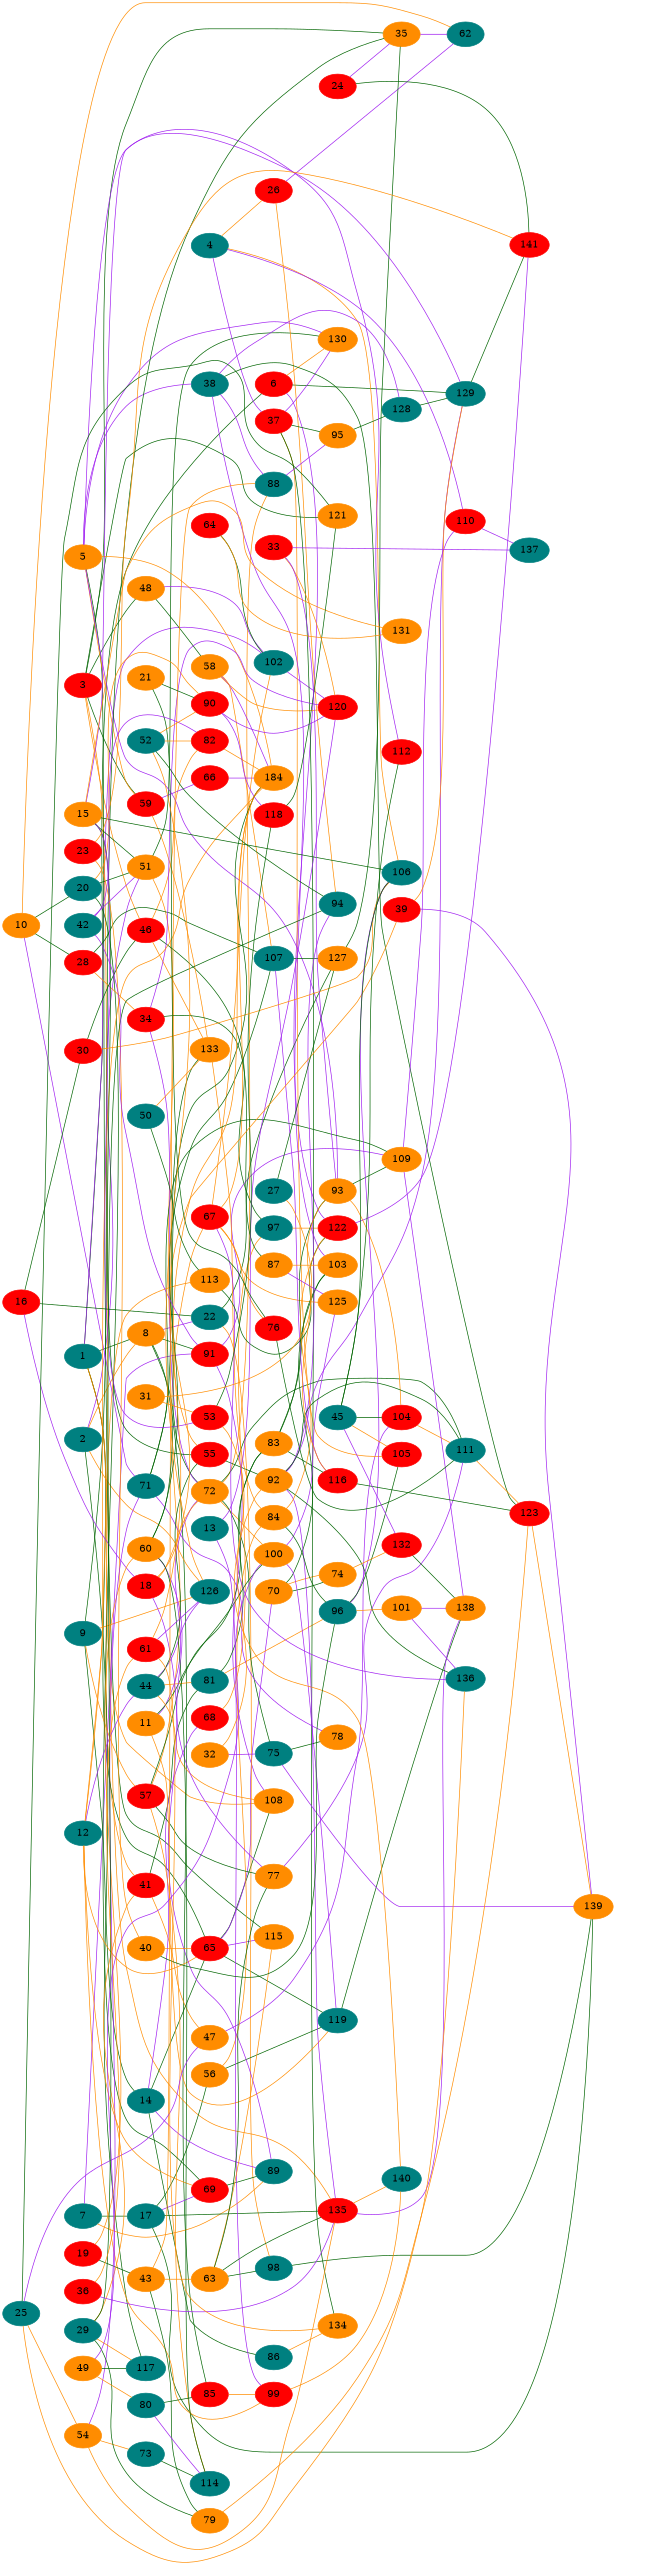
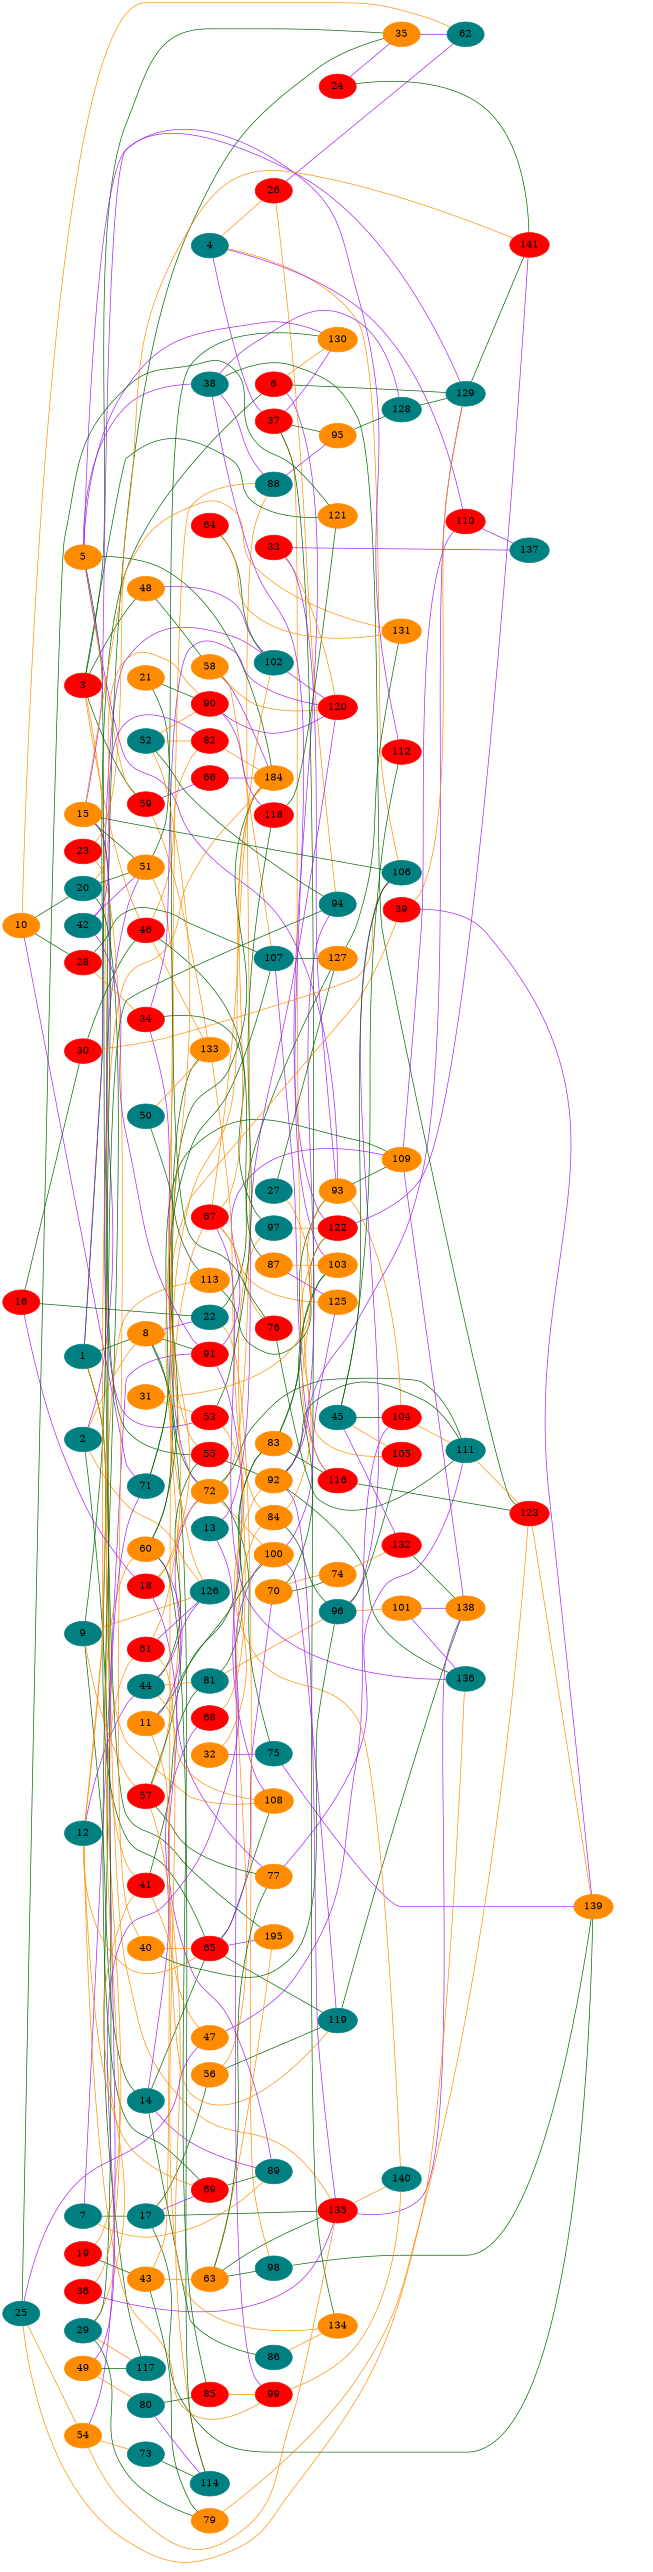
edge "35" -- "127": now "131" -- "127"
edge "5" -- "184": color darkorange -> darkgreen
node "78": removed
node "115": label "115" -> "195"
